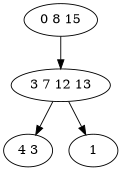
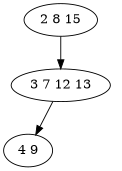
node "0 8 15": label "0 8 15" -> "2 8 15"
node "4 3": label "4 3" -> "4 9"
node "1": removed
